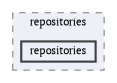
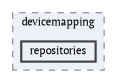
cluster "repositories": label "repositories" -> "devicemapping"
